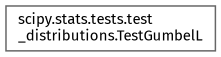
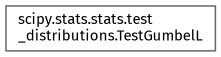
node "scipy.stats.tests.test _distributions.TestGumbelL": label "scipy.stats.tests.test _distributions.TestGumbelL" -> "scipy.stats.stats.test _distributions.TestGumbelL"
